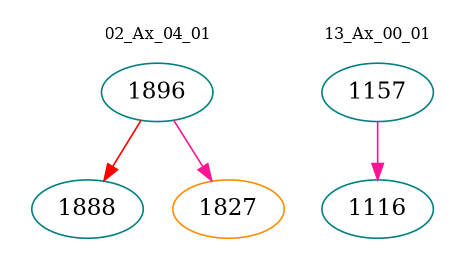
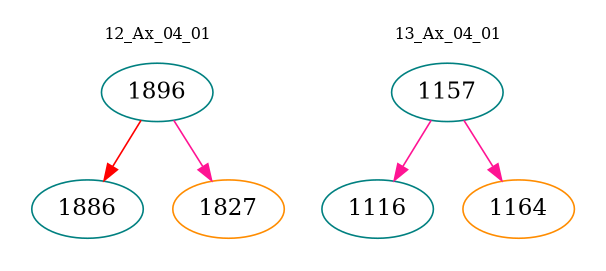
cluster "02_Ax_04_01": label "02_Ax_04_01" -> "12_Ax_04_01"
cluster "13_Ax_00_01": label "13_Ax_00_01" -> "13_Ax_04_01"
node "1888": label "1888" -> "1886"
node "1164": added
